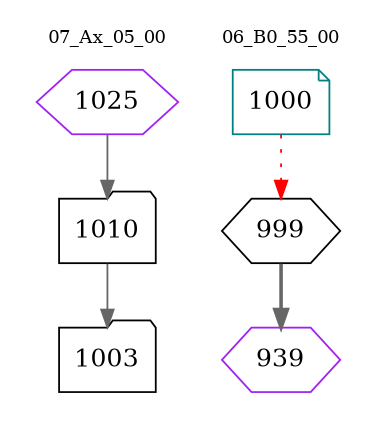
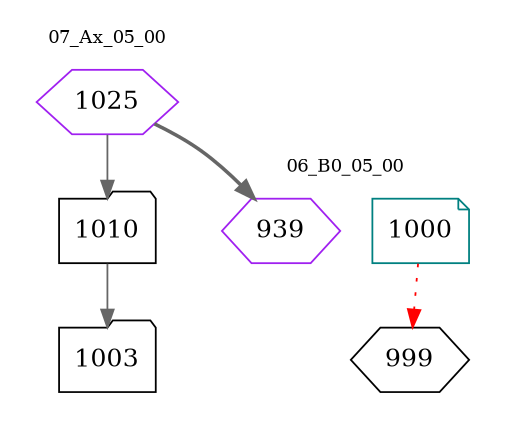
cluster "06_B0_55_00": label "06_B0_55_00" -> "06_B0_05_00"
edge "999" -> "939": now "1025" -> "939"
